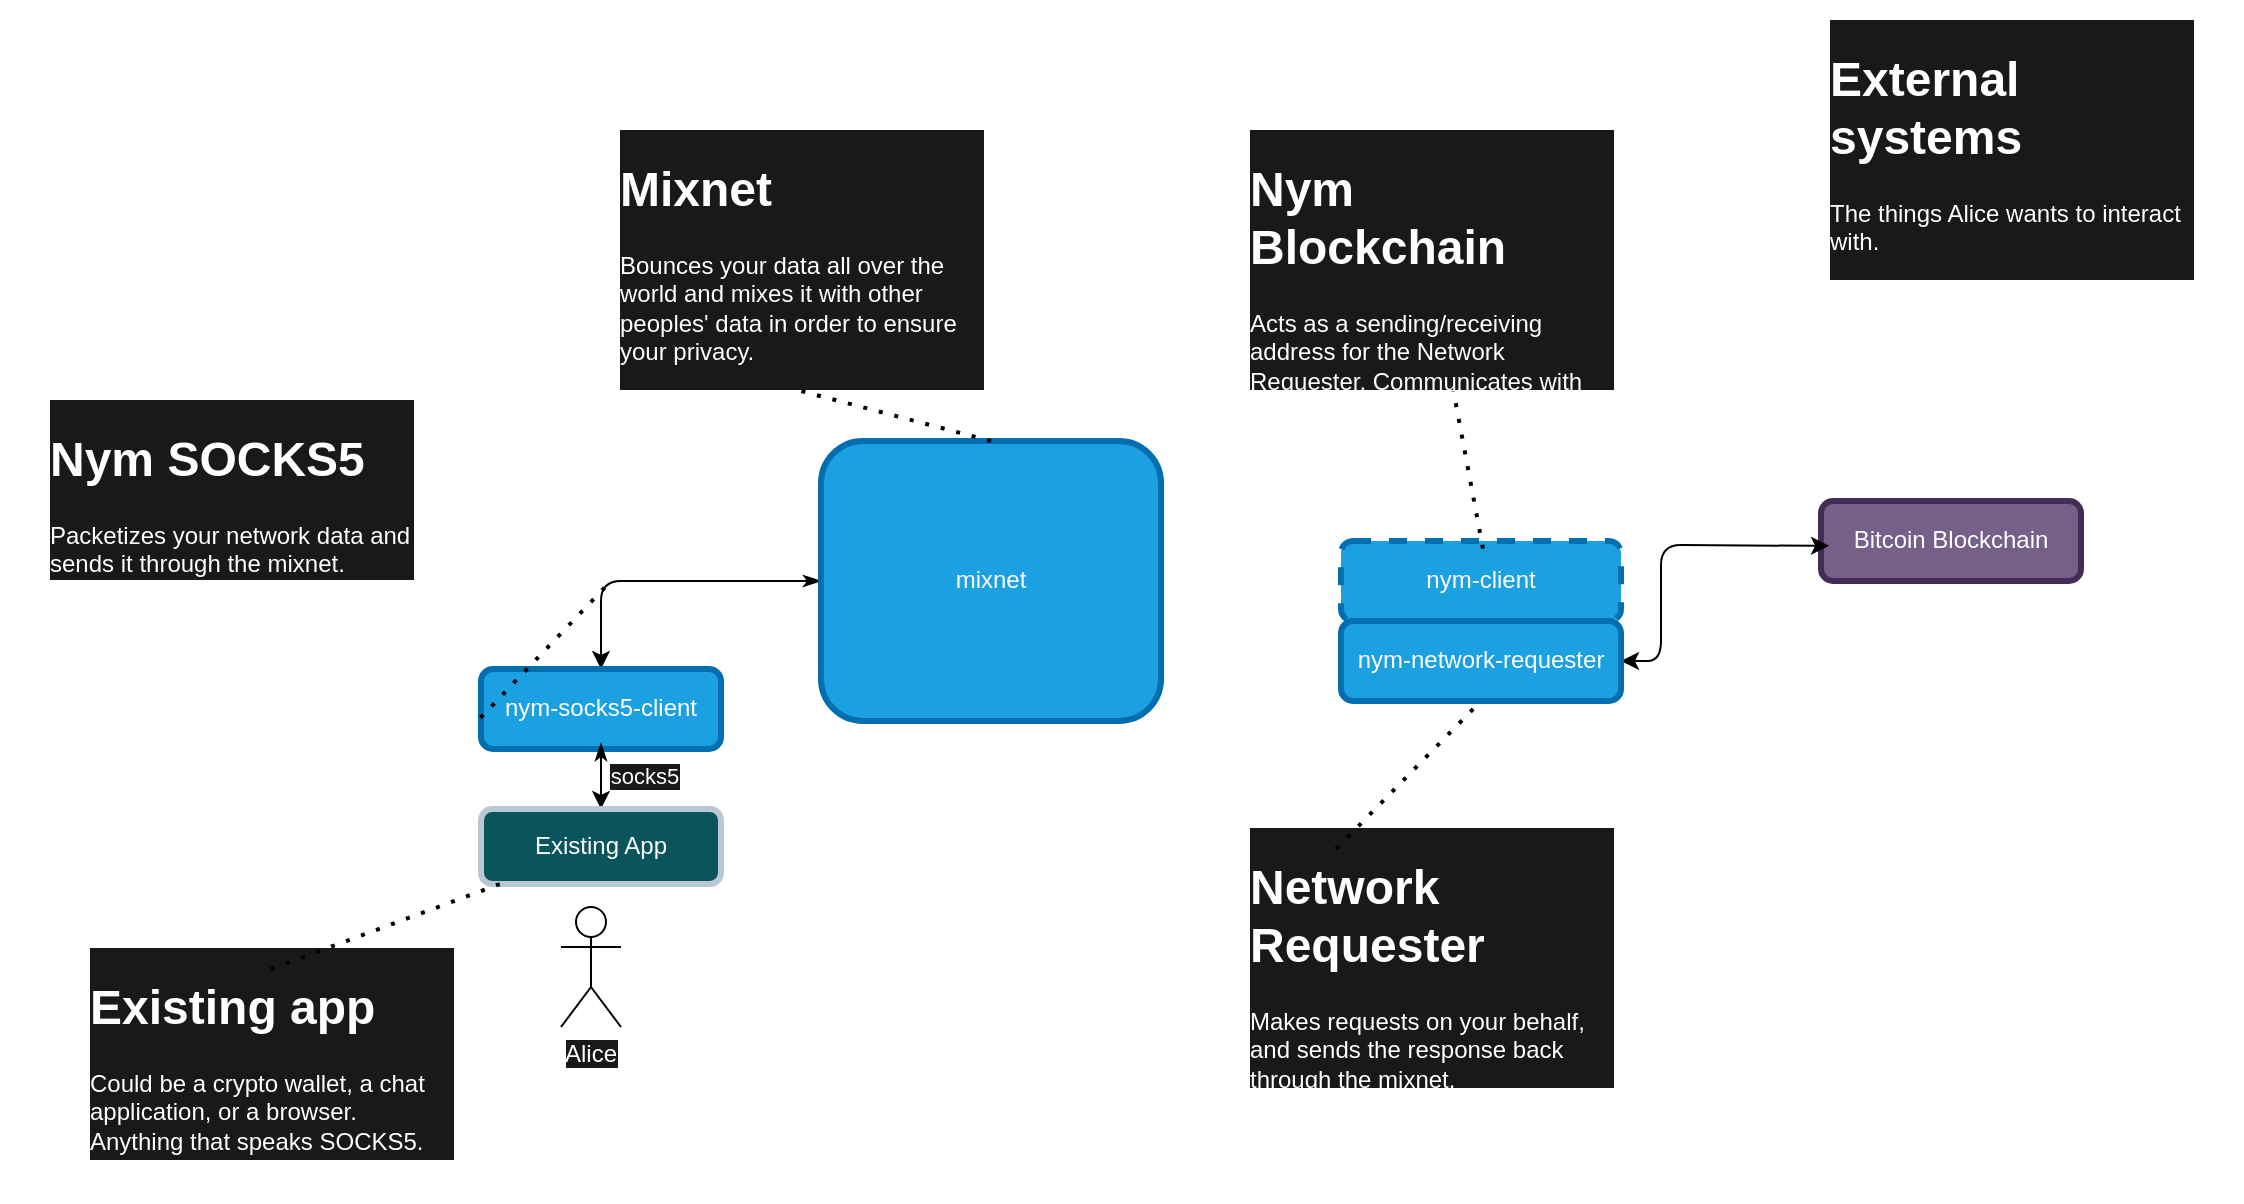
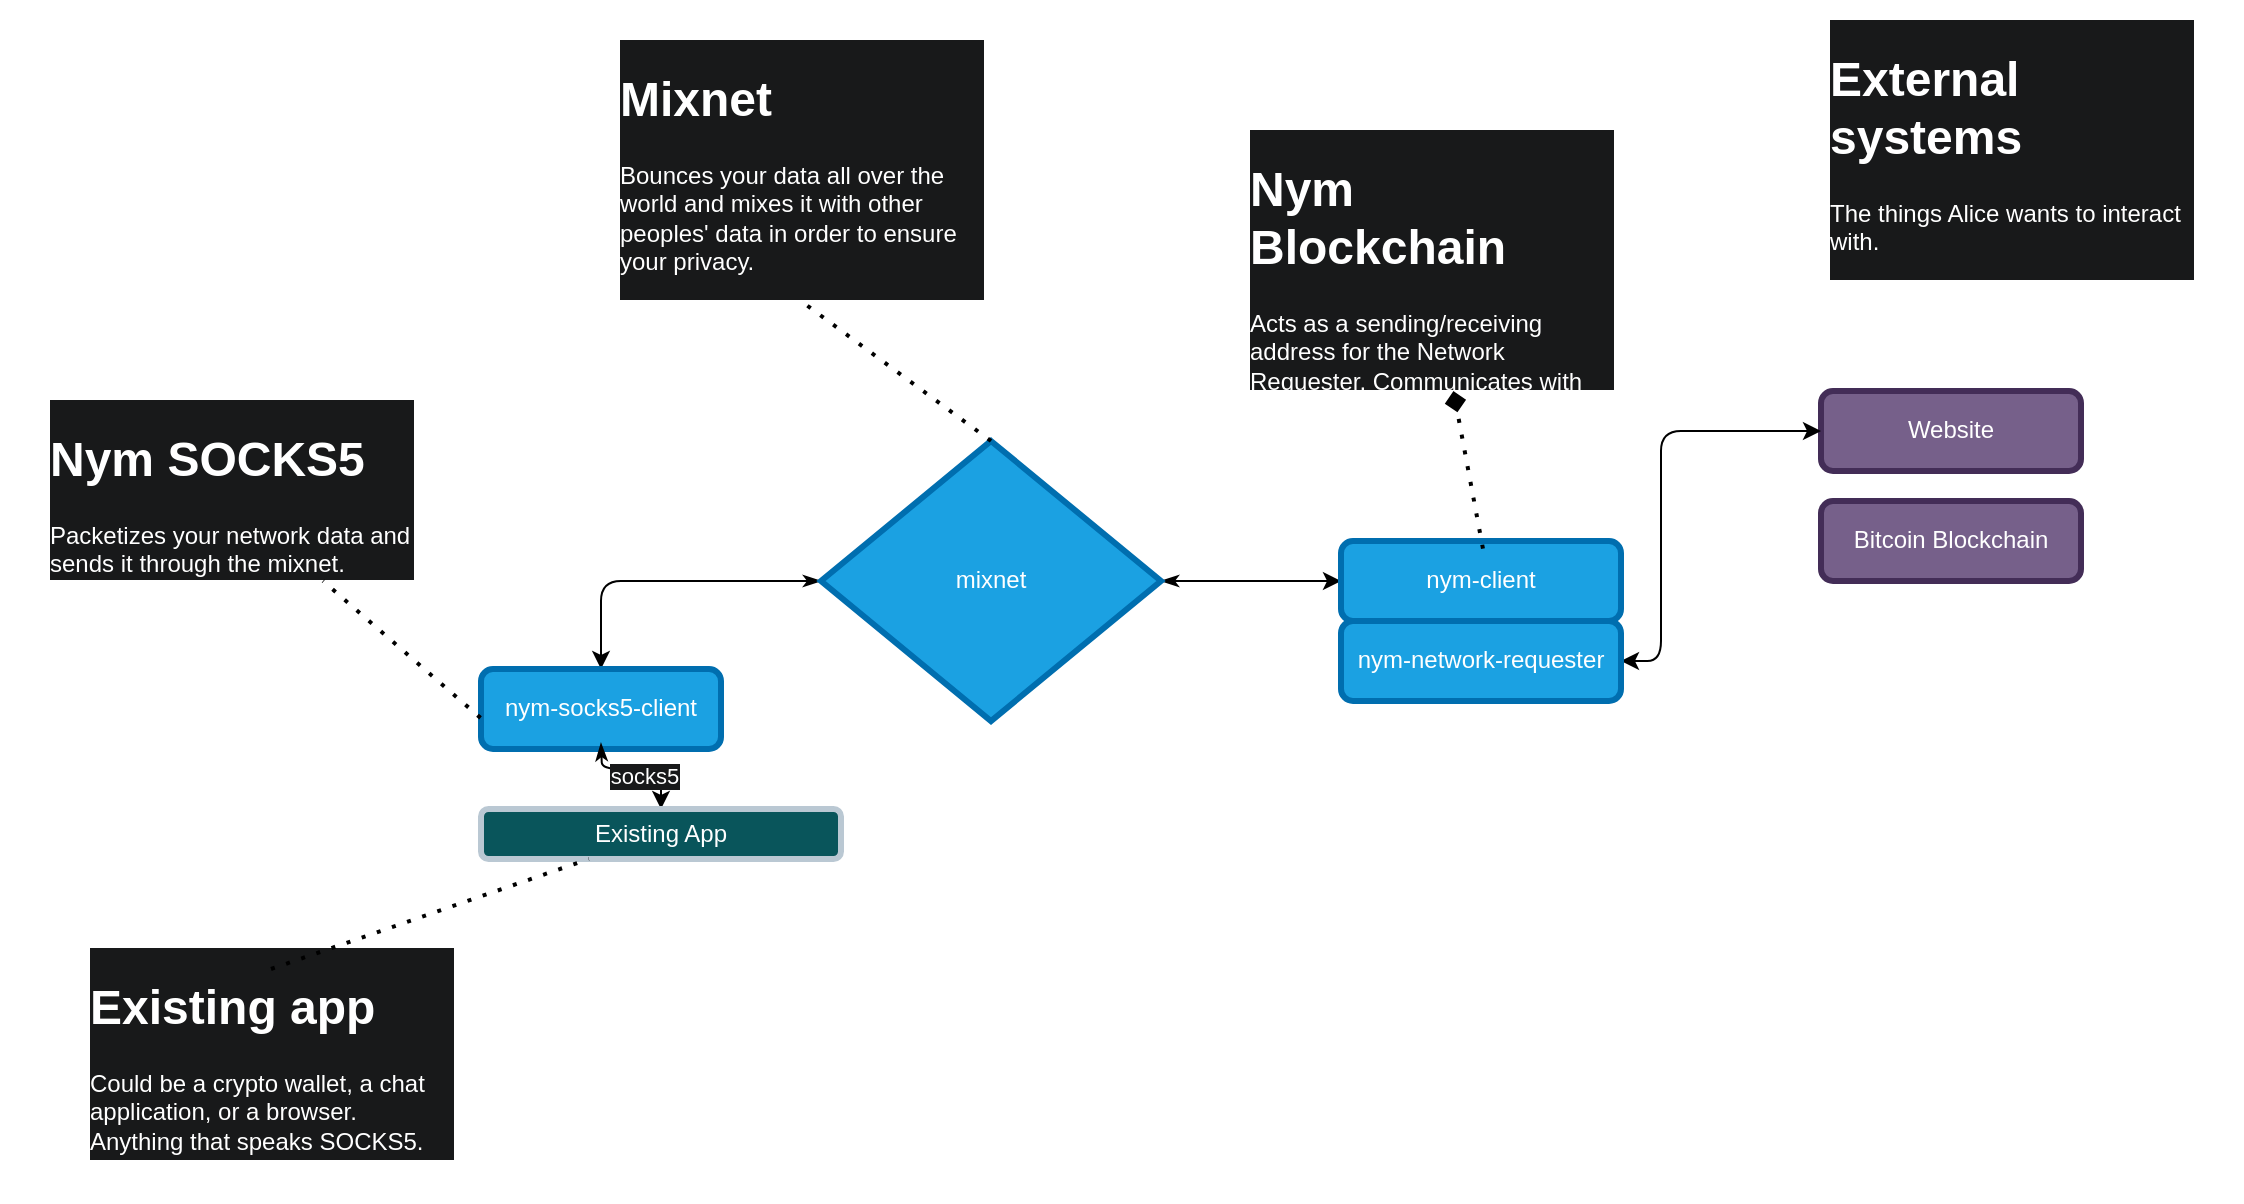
node "MixnetBounces your data all over the world and mixes it with other peoples' data in order to ensure your privacy.": moved (801, 271) -> (801, 181)
edge "Nym BlockchainActs as a sending/receiving address for the Network Requester. Communicates with the mixnet." -- "nym-client": arrowhead none -> diamond
edge "Website" -- "nym-network-requester": added
node "Website": added
edge "Bitcoin Blockchain" -- "nym-network-requester": removed
node "mixnet": shape rounded rectangle -> diamond
edge "mixnet" -- "nym-client": added
node "nym-client": style dashed -> solid
edge "socks5" -- "nym-socks5-client": now "Nym SOCKS5Packetizes your network data and sends it through the mixnet." -- "nym-socks5-client"
edge "nym-network-requester" -- "Network RequesterMakes requests on your behalf, and sends the response back through the mixnet.": removed
node "Existing App": size 240x75 -> 360x50
node "Alice": removed
node "Network RequesterMakes requests on your behalf, and sends the response back through the mixnet.": removed
